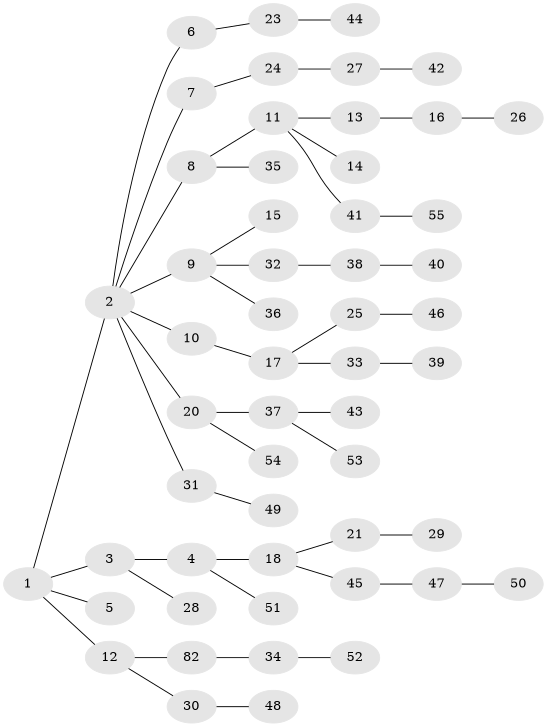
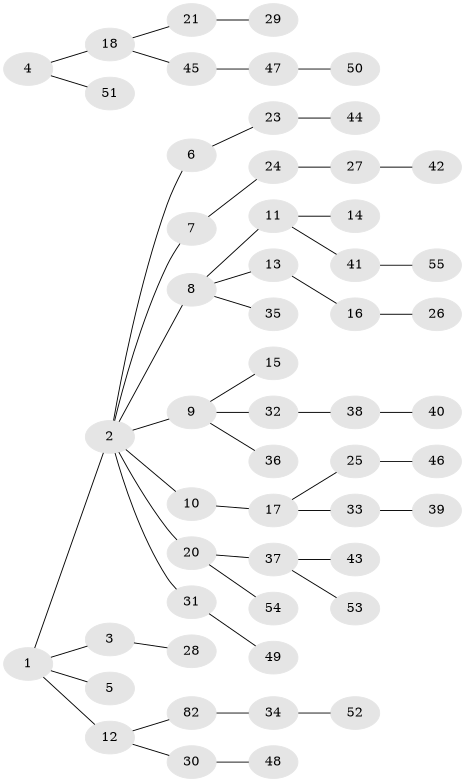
edge "11" -- "13": now "8" -- "13"
edge "3" -- "4": removed
